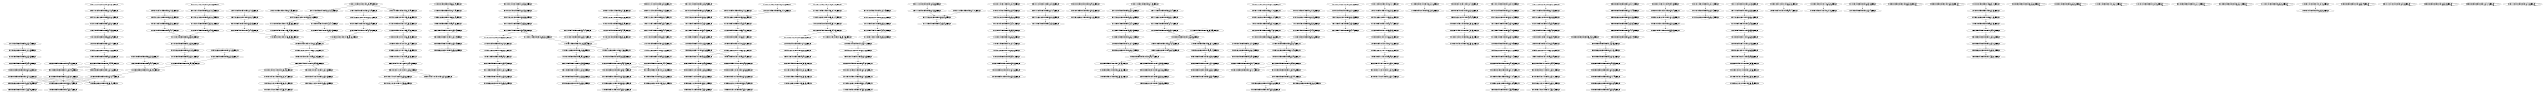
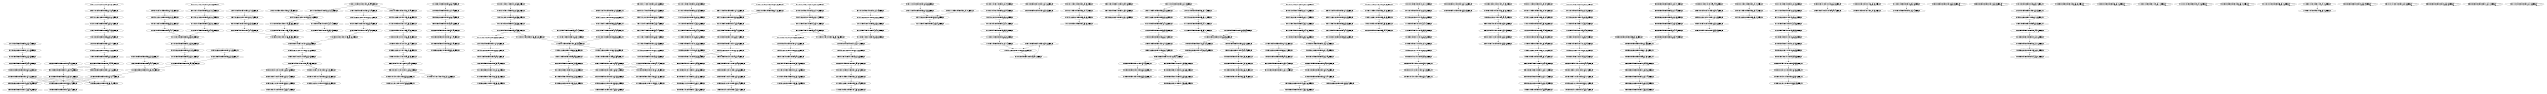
node "00010000000000000000_11-31:14-LEN:20": removed
edge "01001100000000101000_10-30:16-LEN:20" -> "10011000000001010001_11-31:16-LEN:20": now "01001100000000101000_10-30:16-LEN:20" -> "11010011000000001010_8-28:16-LEN:20"
